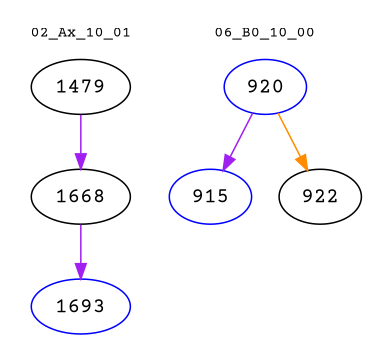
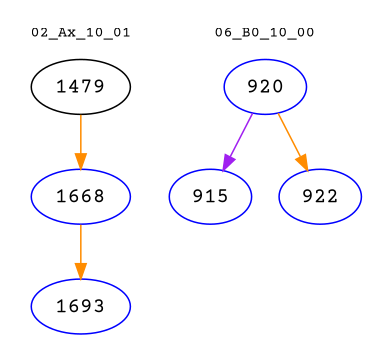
edge "1479" -> "1668": color purple -> darkorange
node "1668": color black -> blue
node "922": color black -> blue
edge "1668" -> "1693": color purple -> darkorange
